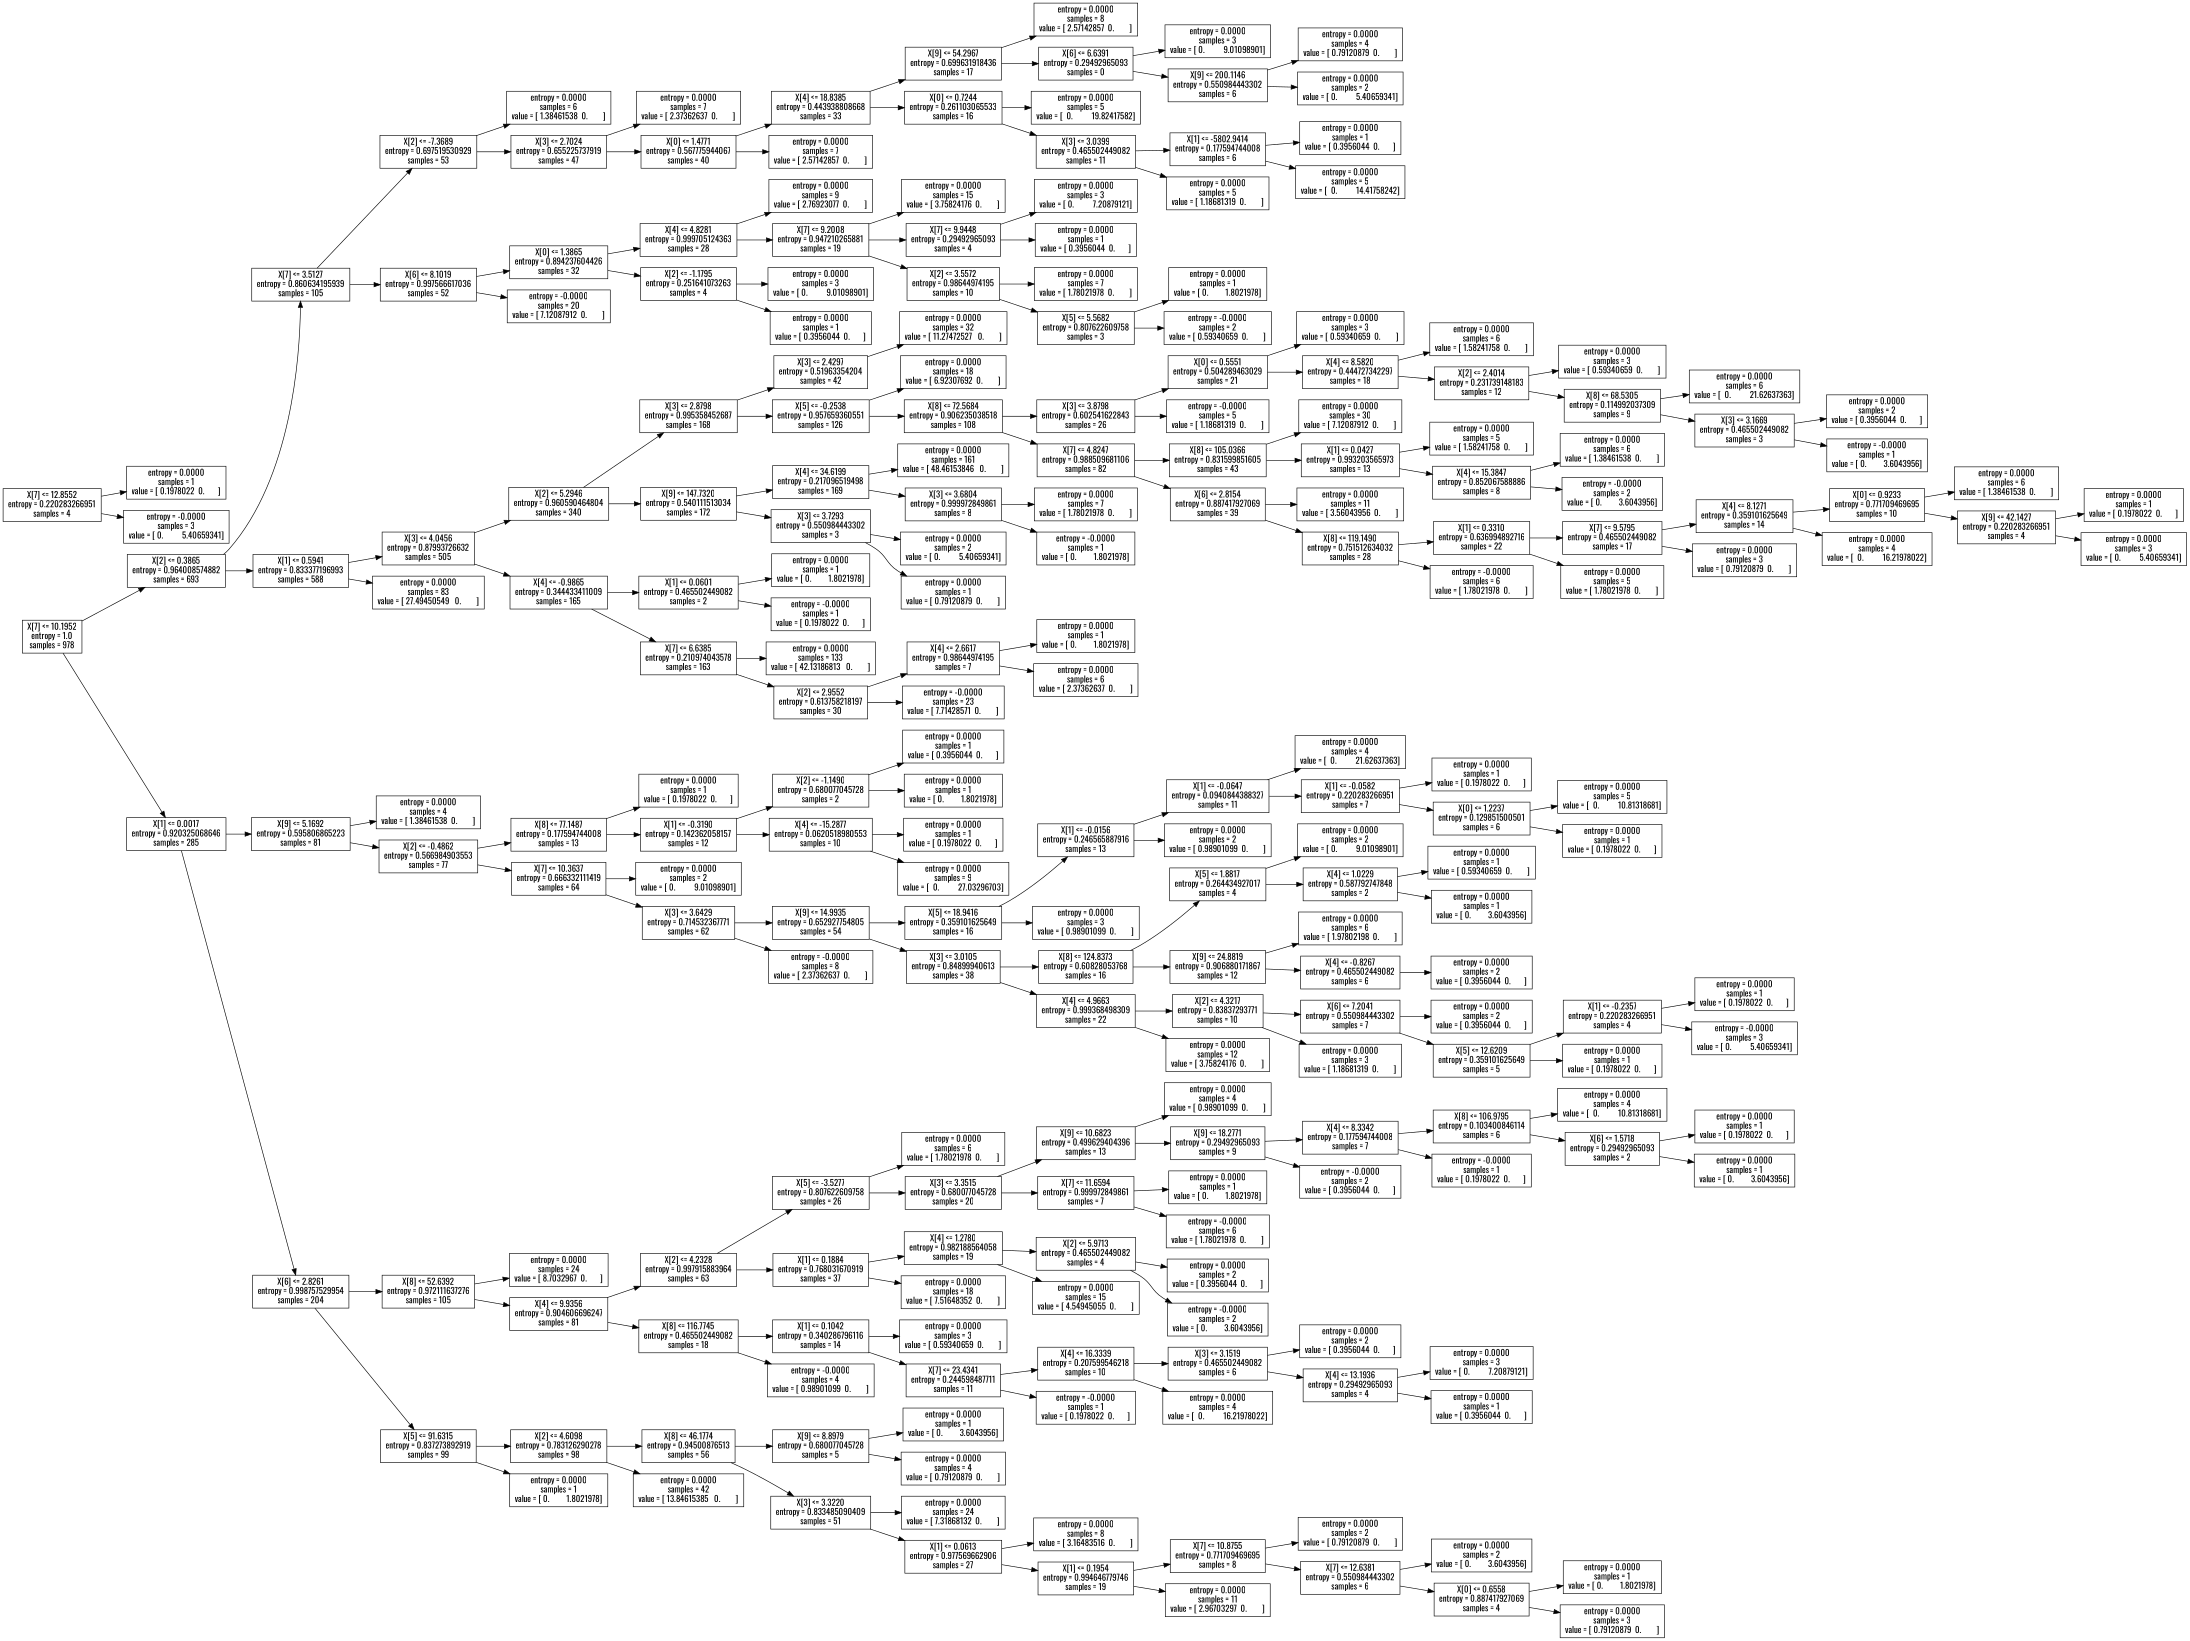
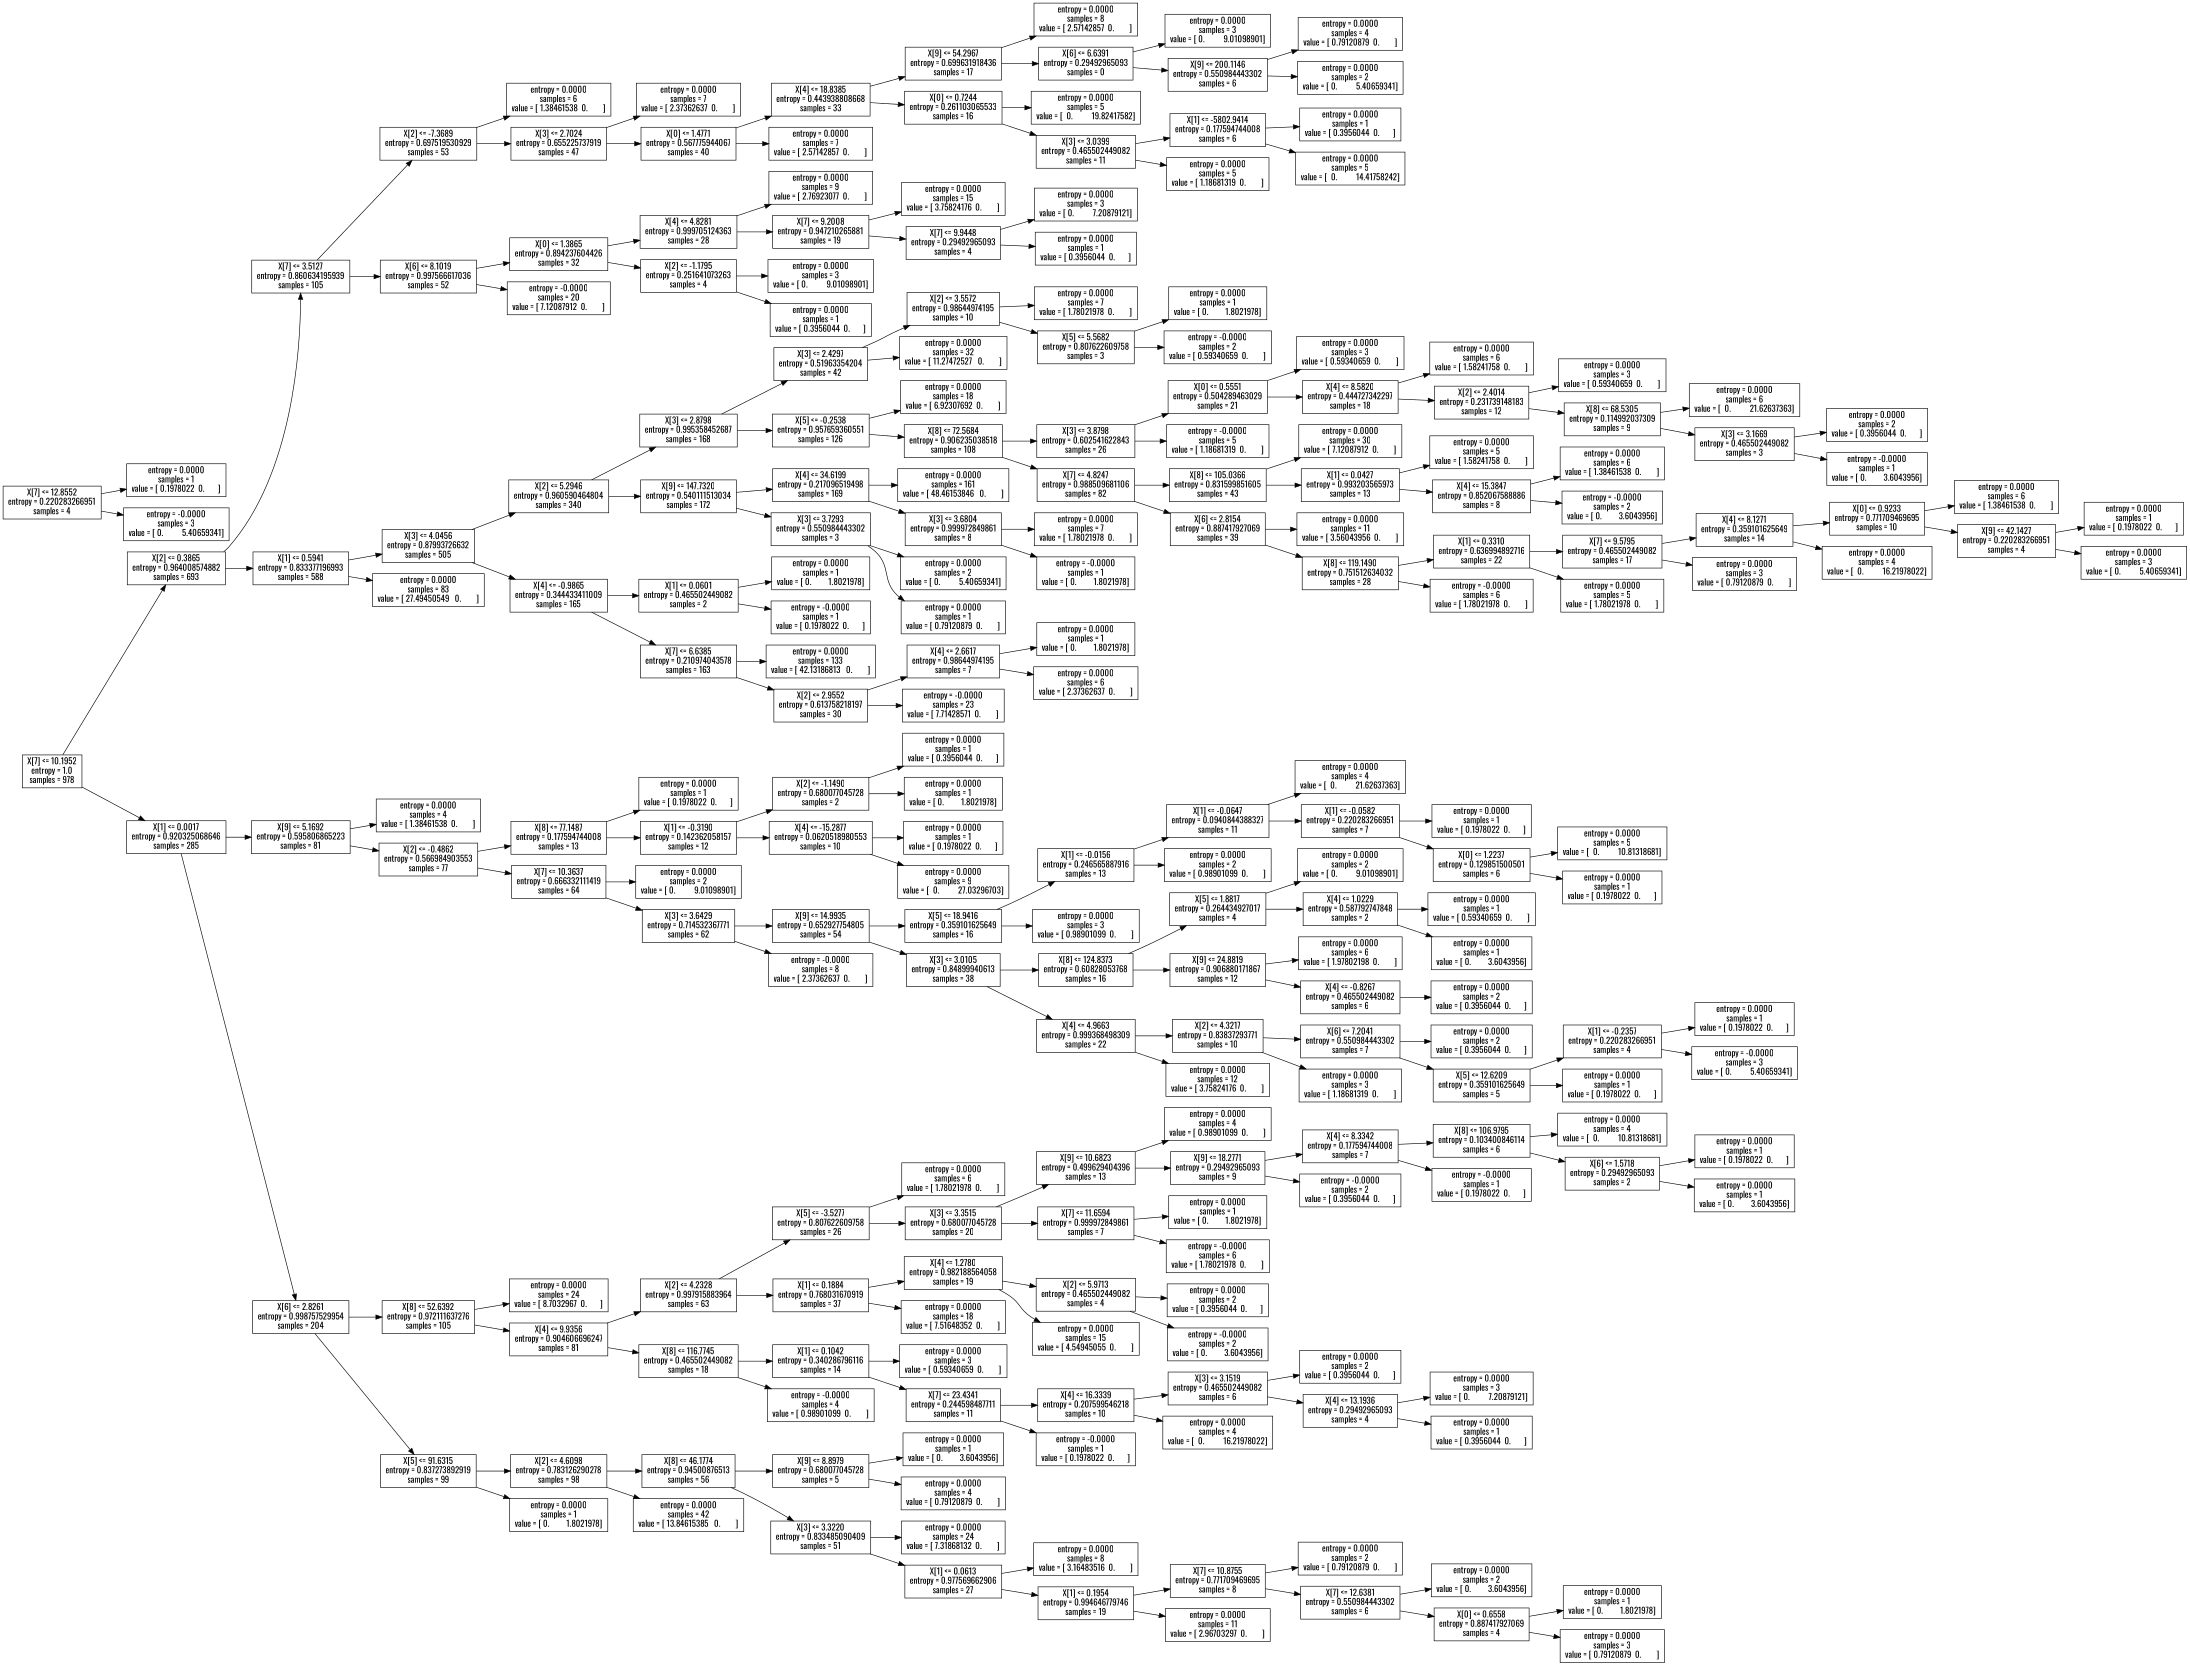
edge "X[7] <= 9.2008 entropy = 0.947210265881 samples = 19" -> "X[2] <= 3.5572 entropy = 0.98644974195 samples = 10": now "X[3] <= 2.4297 entropy = 0.51963354204 samples = 42" -> "X[2] <= 3.5572 entropy = 0.98644974195 samples = 10"
